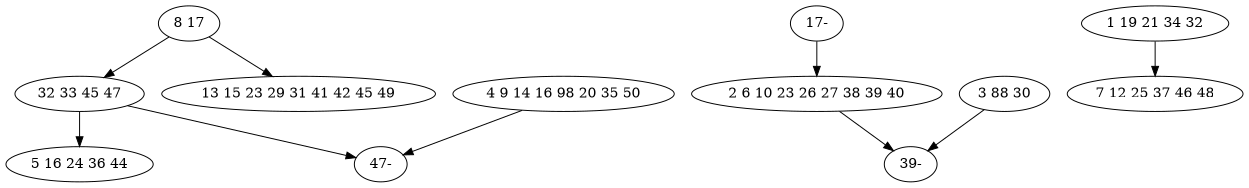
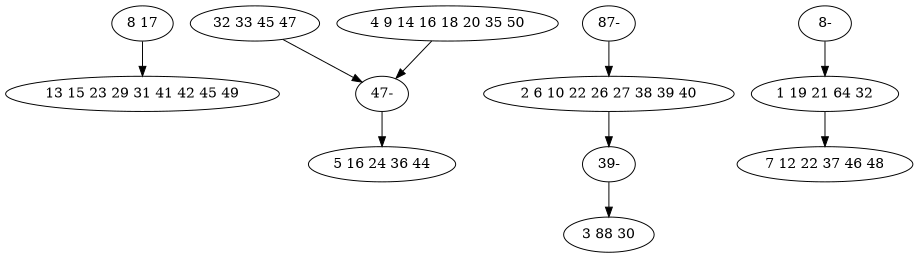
node "17-": label "17-" -> "87-"
node "8-": added
node "1 19 21 34 32": label "1 19 21 34 32" -> "1 19 21 64 32"
edge "8 17" -> "32 33 45 47": removed
node "4 9 14 16 98 20 35 50": label "4 9 14 16 98 20 35 50" -> "4 9 14 16 18 20 35 50"
node "2 6 10 23 26 27 38 39 40": label "2 6 10 23 26 27 38 39 40" -> "2 6 10 22 26 27 38 39 40"
node "7 12 25 37 46 48": label "7 12 25 37 46 48" -> "7 12 22 37 46 48"
edge "32 33 45 47" -> "5 16 24 36 44": now "47-" -> "5 16 24 36 44"
edge "3 88 30" -> "39-": reversed
